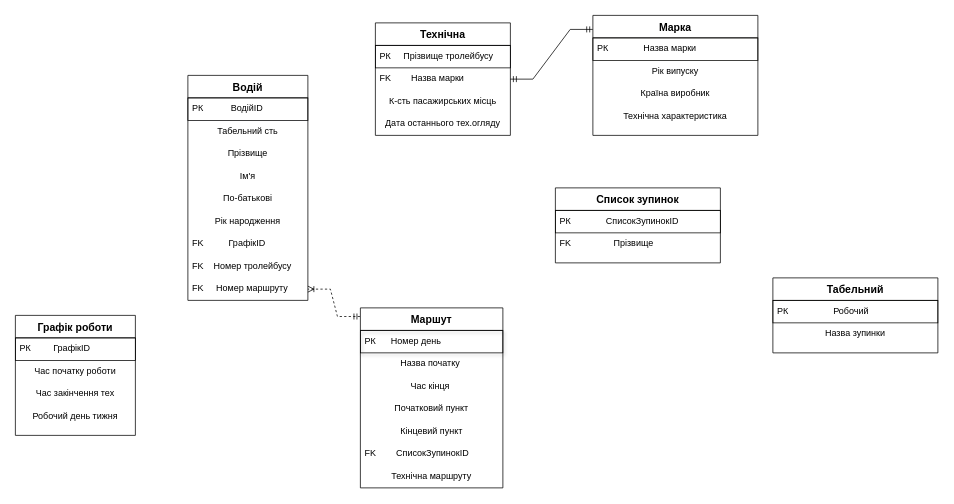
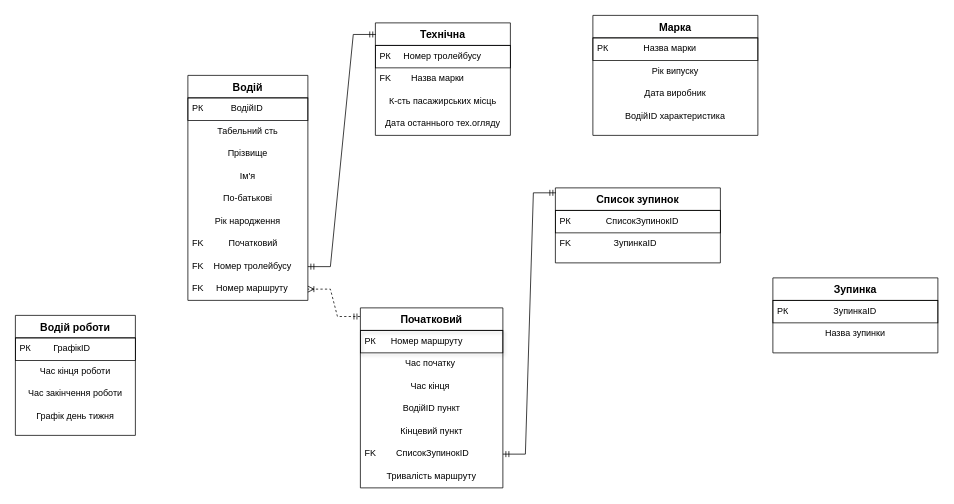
edge "Марка" -- "FK Назва марки": removed
node "РК Прізвище тролейбусу": label "РК Прізвище тролейбусу" -> "РК Номер тролейбусу"
node "Країна виробник": label "Країна виробник" -> "Дата виробник"
node "Технічна характеристика": label "Технічна характеристика" -> "ВодійID характеристика"
edge "Технічна" -- "FK Номер тролейбусу": added
node "FK ГрафікID": label "FK ГрафікID" -> "FK Початковий"
node "FK Прізвище": label "FK Прізвище" -> "FK ЗупинкаID"
node "Табельний": label "Табельний" -> "Зупинка"
node "РК Робочий": label "РК Робочий" -> "РК ЗупинкаID"
node "Маршут": label "Маршут" -> "Початковий"
edge "Список зупинок" -- "FK СписокЗупинокID": added
node "Графік роботи": label "Графік роботи" -> "Водій роботи"
node "РК Номер день": label "РК Номер день" -> "РК Номер маршруту"
node "Назва початку": label "Назва початку" -> "Час початку"
node "Час початку роботи": label "Час початку роботи" -> "Час кінця роботи"
node "Час закінчення тех": label "Час закінчення тех" -> "Час закінчення роботи"
node "Початковий пункт": label "Початковий пункт" -> "ВодійID пункт"
node "Робочий день тижня": label "Робочий день тижня" -> "Графік день тижня"
node "Технічна маршруту": label "Технічна маршруту" -> "Тривалість маршруту"
